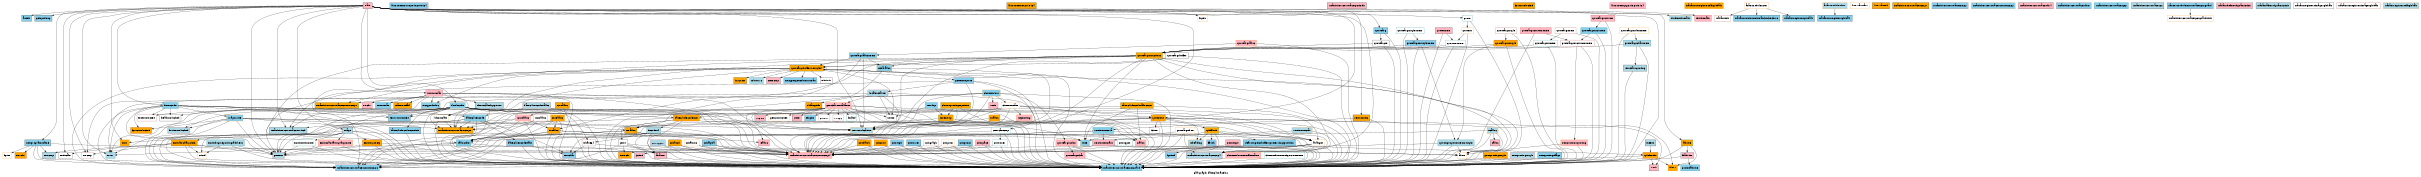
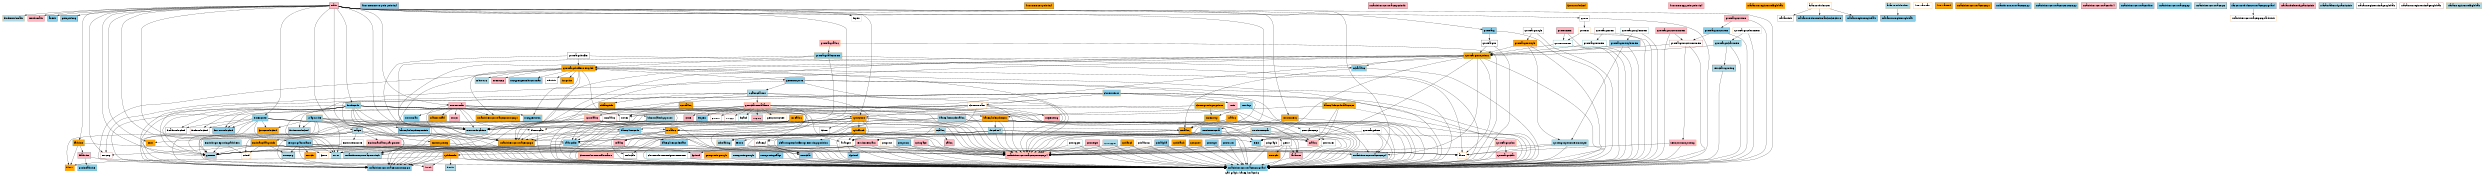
edge "do_encode" -> "wrap_write": removed
edge "base64_encode" -> "__sanitizer_cov_trace_switch": now "version_etc_arn" -> "__sanitizer_cov_trace_switch"
edge "fseeko" -> "rpl_fseeko": reversed
edge "xcalloc" -> "abort": now "set_program_name" -> "abort"
